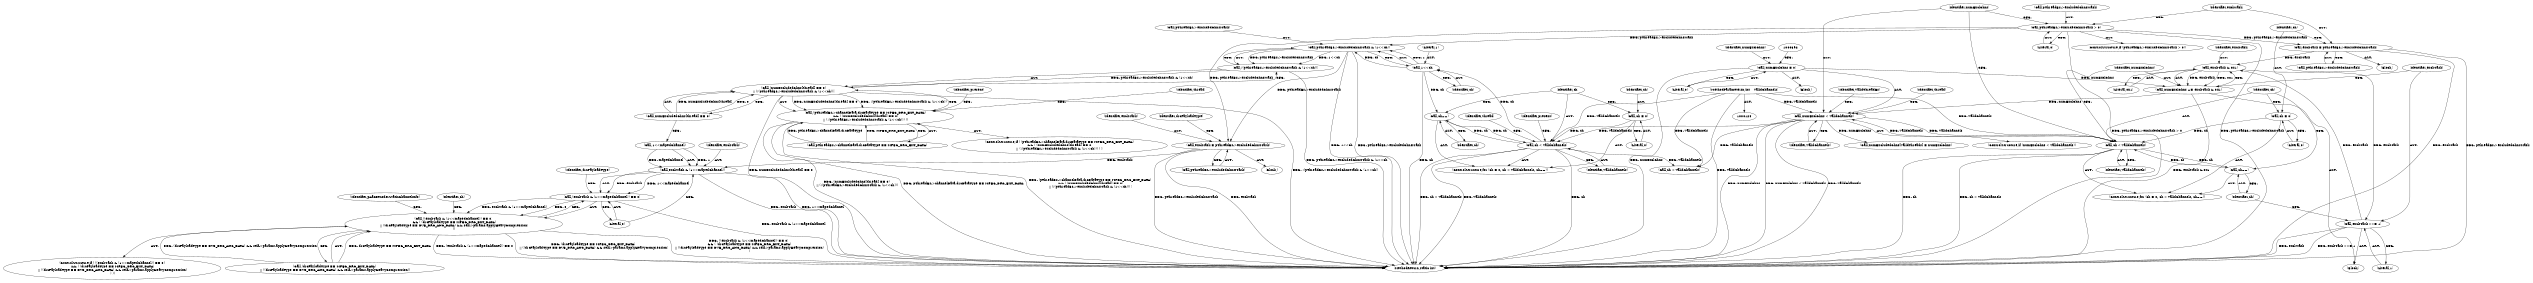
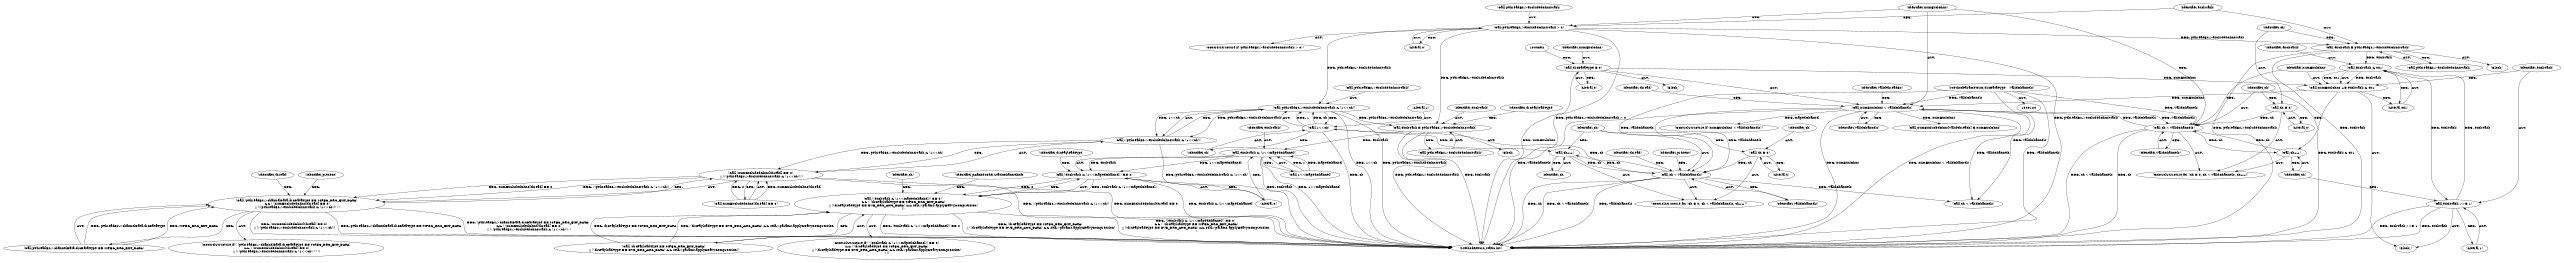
node "(Call,numExclChns = 0)": label "(Call,numExclChns = 0)" -> "(Call,drcDataType = 0)"
edge "(Call,numExclChns += exclMask & 0x1)" -> "(Call,exclMask & 0x1)": now "(Call,numExclChns += exclMask & 0x1)" -> "(Literal,0x1)"
node "(MethodParameterIn,int    validChannels)": label "(MethodParameterIn,int    validChannels)" -> "(MethodParameterIn,drcDataType    validChannels)"
edge "(Call,numExcludedChns[thread] == 0)" -> "(Call,1<<mapedChannel)": now "(Call,exclMask & (1<<mapedChannel))" -> "(Call,1<<mapedChannel)"
edge "(Call,numExclChns < validChannels)" -> "(ControlStructure,if (numExclChns < validChannels))": label "AST: " -> "DDG: mapedChannel"
